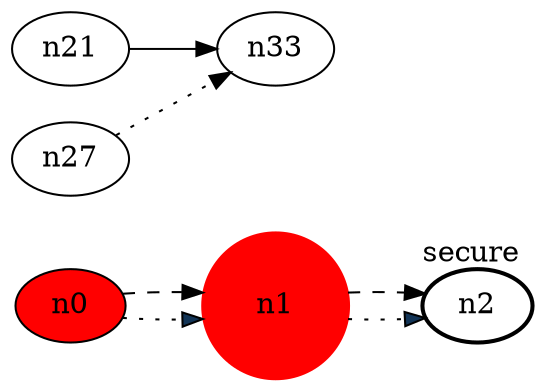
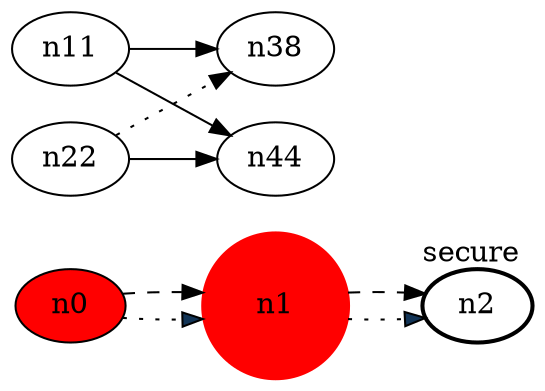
node "n21": label "n21" -> "n11"
node "n33": label "n33" -> "n38"
node "n27": label "n27" -> "n22"
node "n44": added
